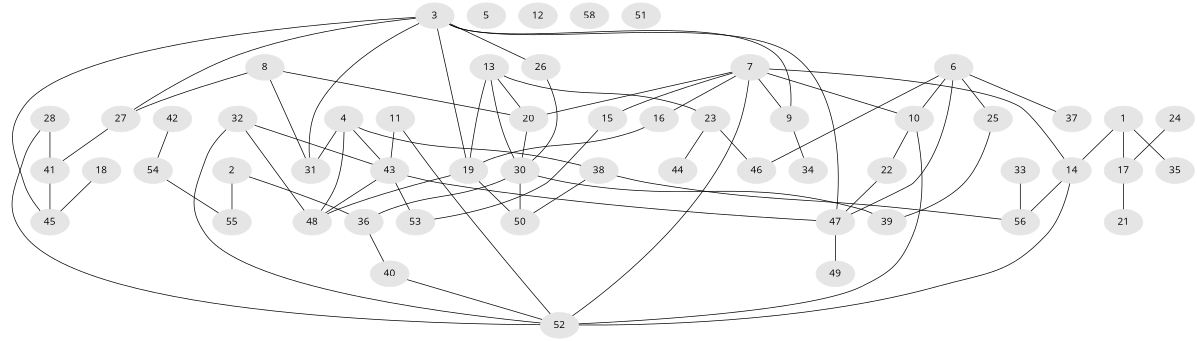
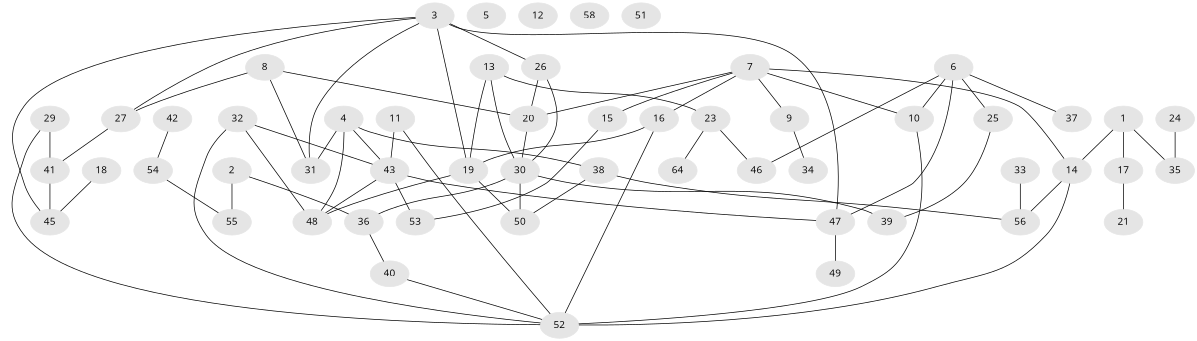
edge "3" -- "9": removed
edge "13" -- "20": now "26" -- "20"
node "28": label "28" -> "29"
edge "24" -- "17": now "24" -- "35"
node "44": label "44" -> "64"
node "22": removed
edge "7" -- "52": now "16" -- "52"
